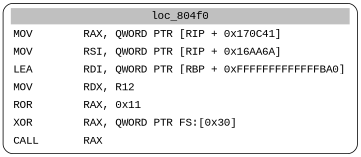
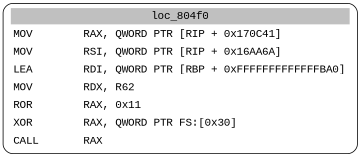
node "loc_804f0": text "MOV        RDX, R12" -> "MOV        RDX, R62"
